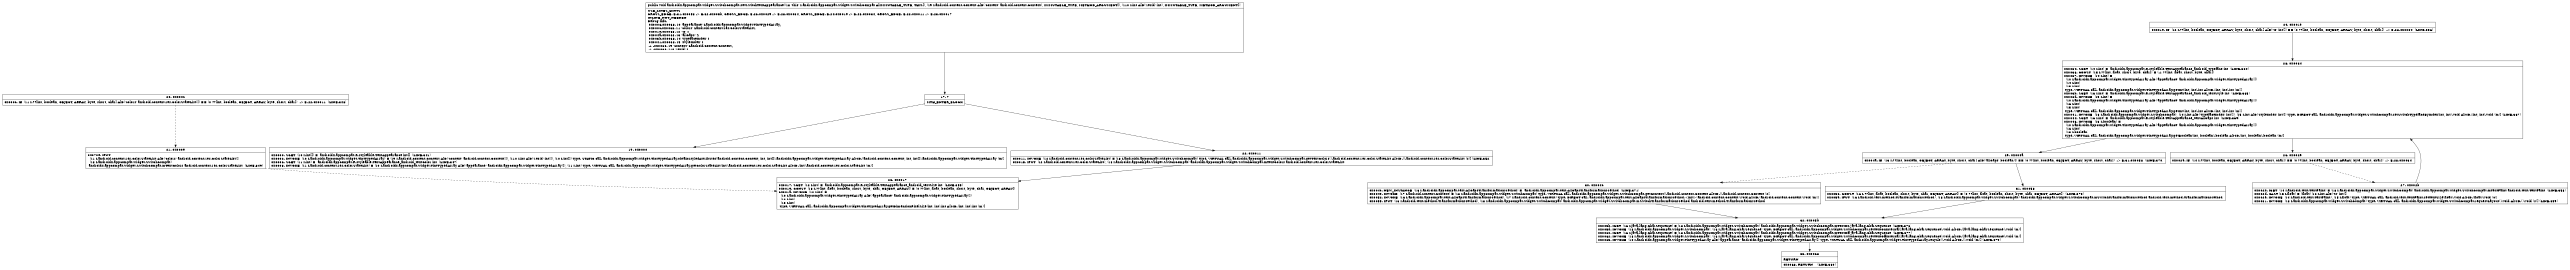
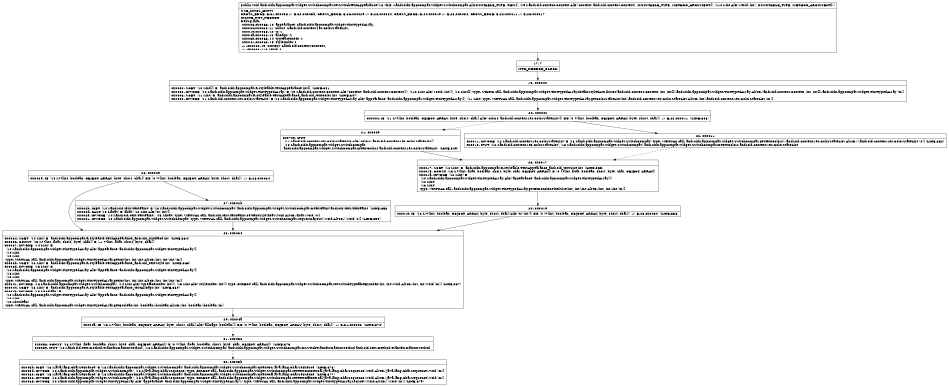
node "17: ?": text "MTH_ENTER_BLOCK" -> "MTH_NEEDED_BLOCK"
edge "19: 0x0000" -> "20: 0x000c": added
edge "17: ?" -> "22: 0x0011": now "20: 0x000c" -> "22: 0x0011"
edge "28: 0x0034" -> "26: 0x0029": reversed
edge "22: 0x0011" -> "23: 0x0017": style solid -> dashed
edge "26: 0x0029" -> "27: 0x002b": style dashed -> solid
edge "29: 0x004a" -> "31: 0x0058": style solid -> dashed
edge "21: 0x000e" -> "23: 0x0017": style dashed -> solid
node "23: 0x0017": text "6x001a: INVOKE  (r2 I:int) =" -> "0x001a: INVOKE  (r2 I:int) ="
node "30: 0x004c": removed
edge "23: 0x0017" -> "24: 0x001e": added
edge "31: 0x0058" -> "32: 0x005b": style solid -> dashed
node "33: 0x0068": removed
